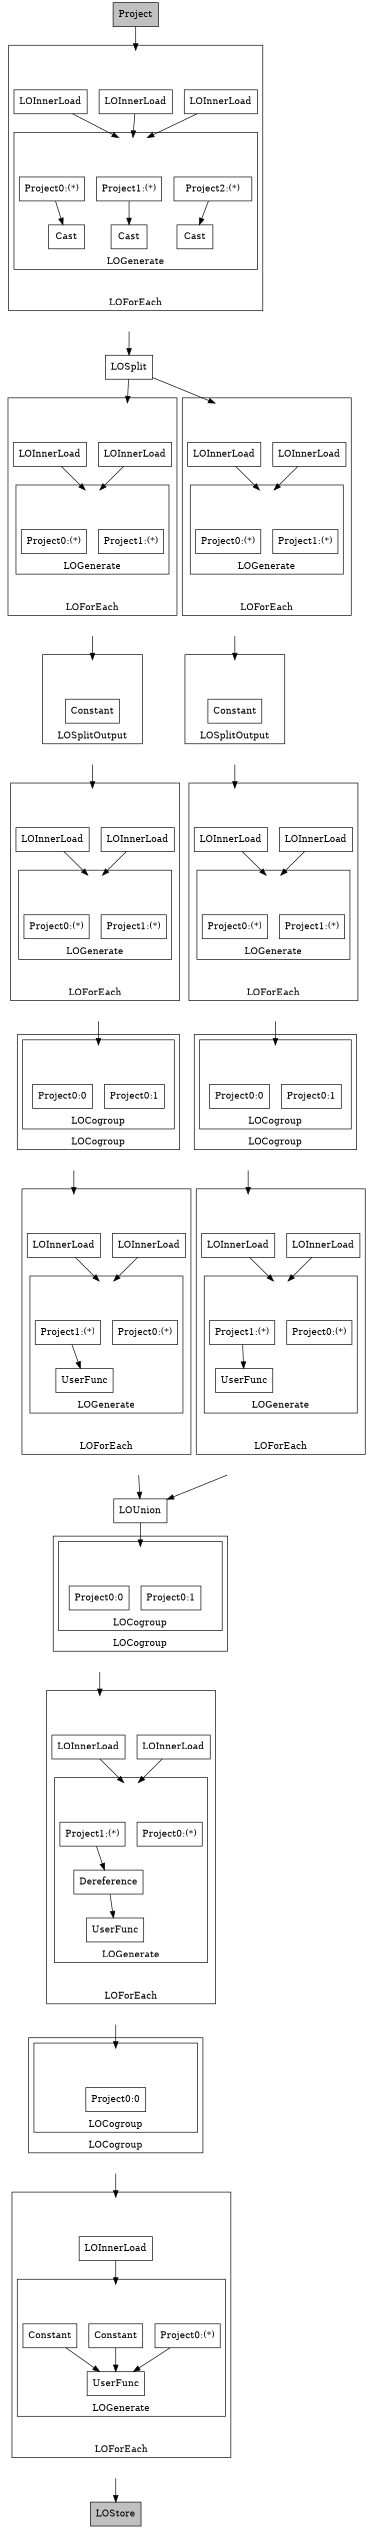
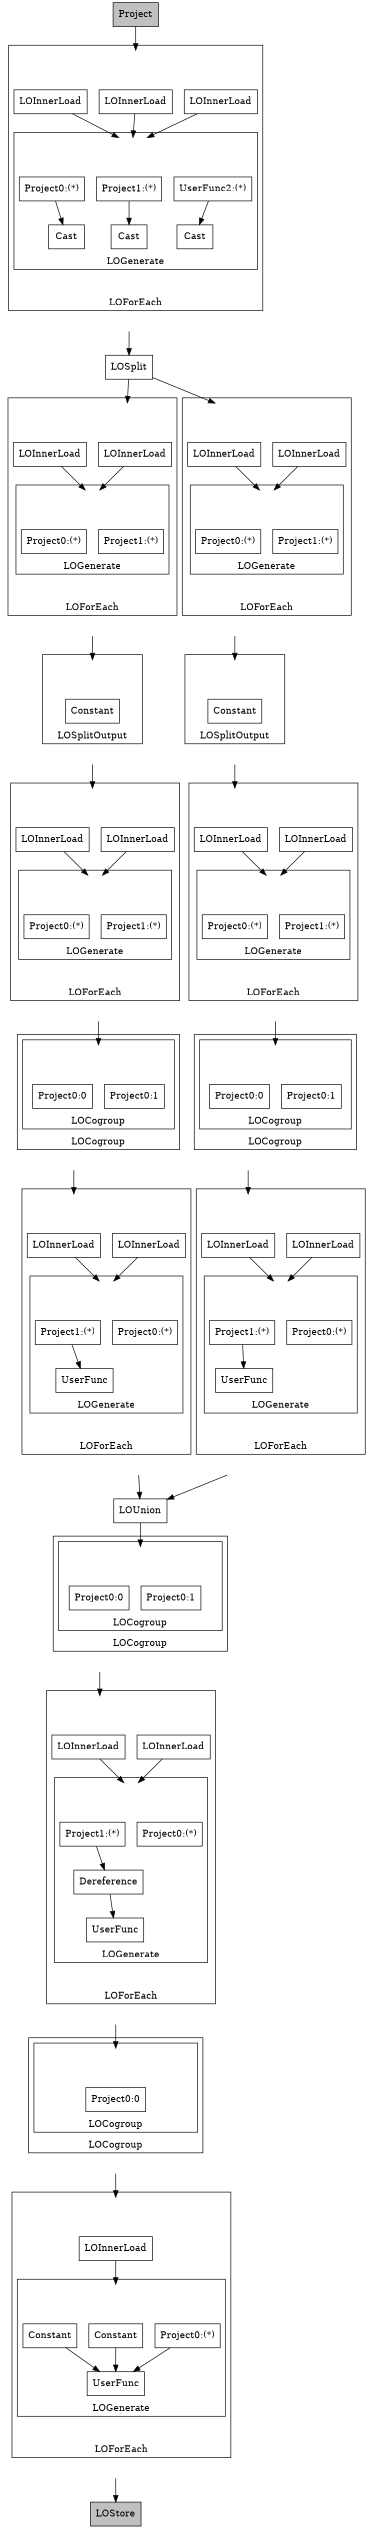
node "Project2:(*)": label "Project2:(*)" -> "UserFunc2:(*)"
